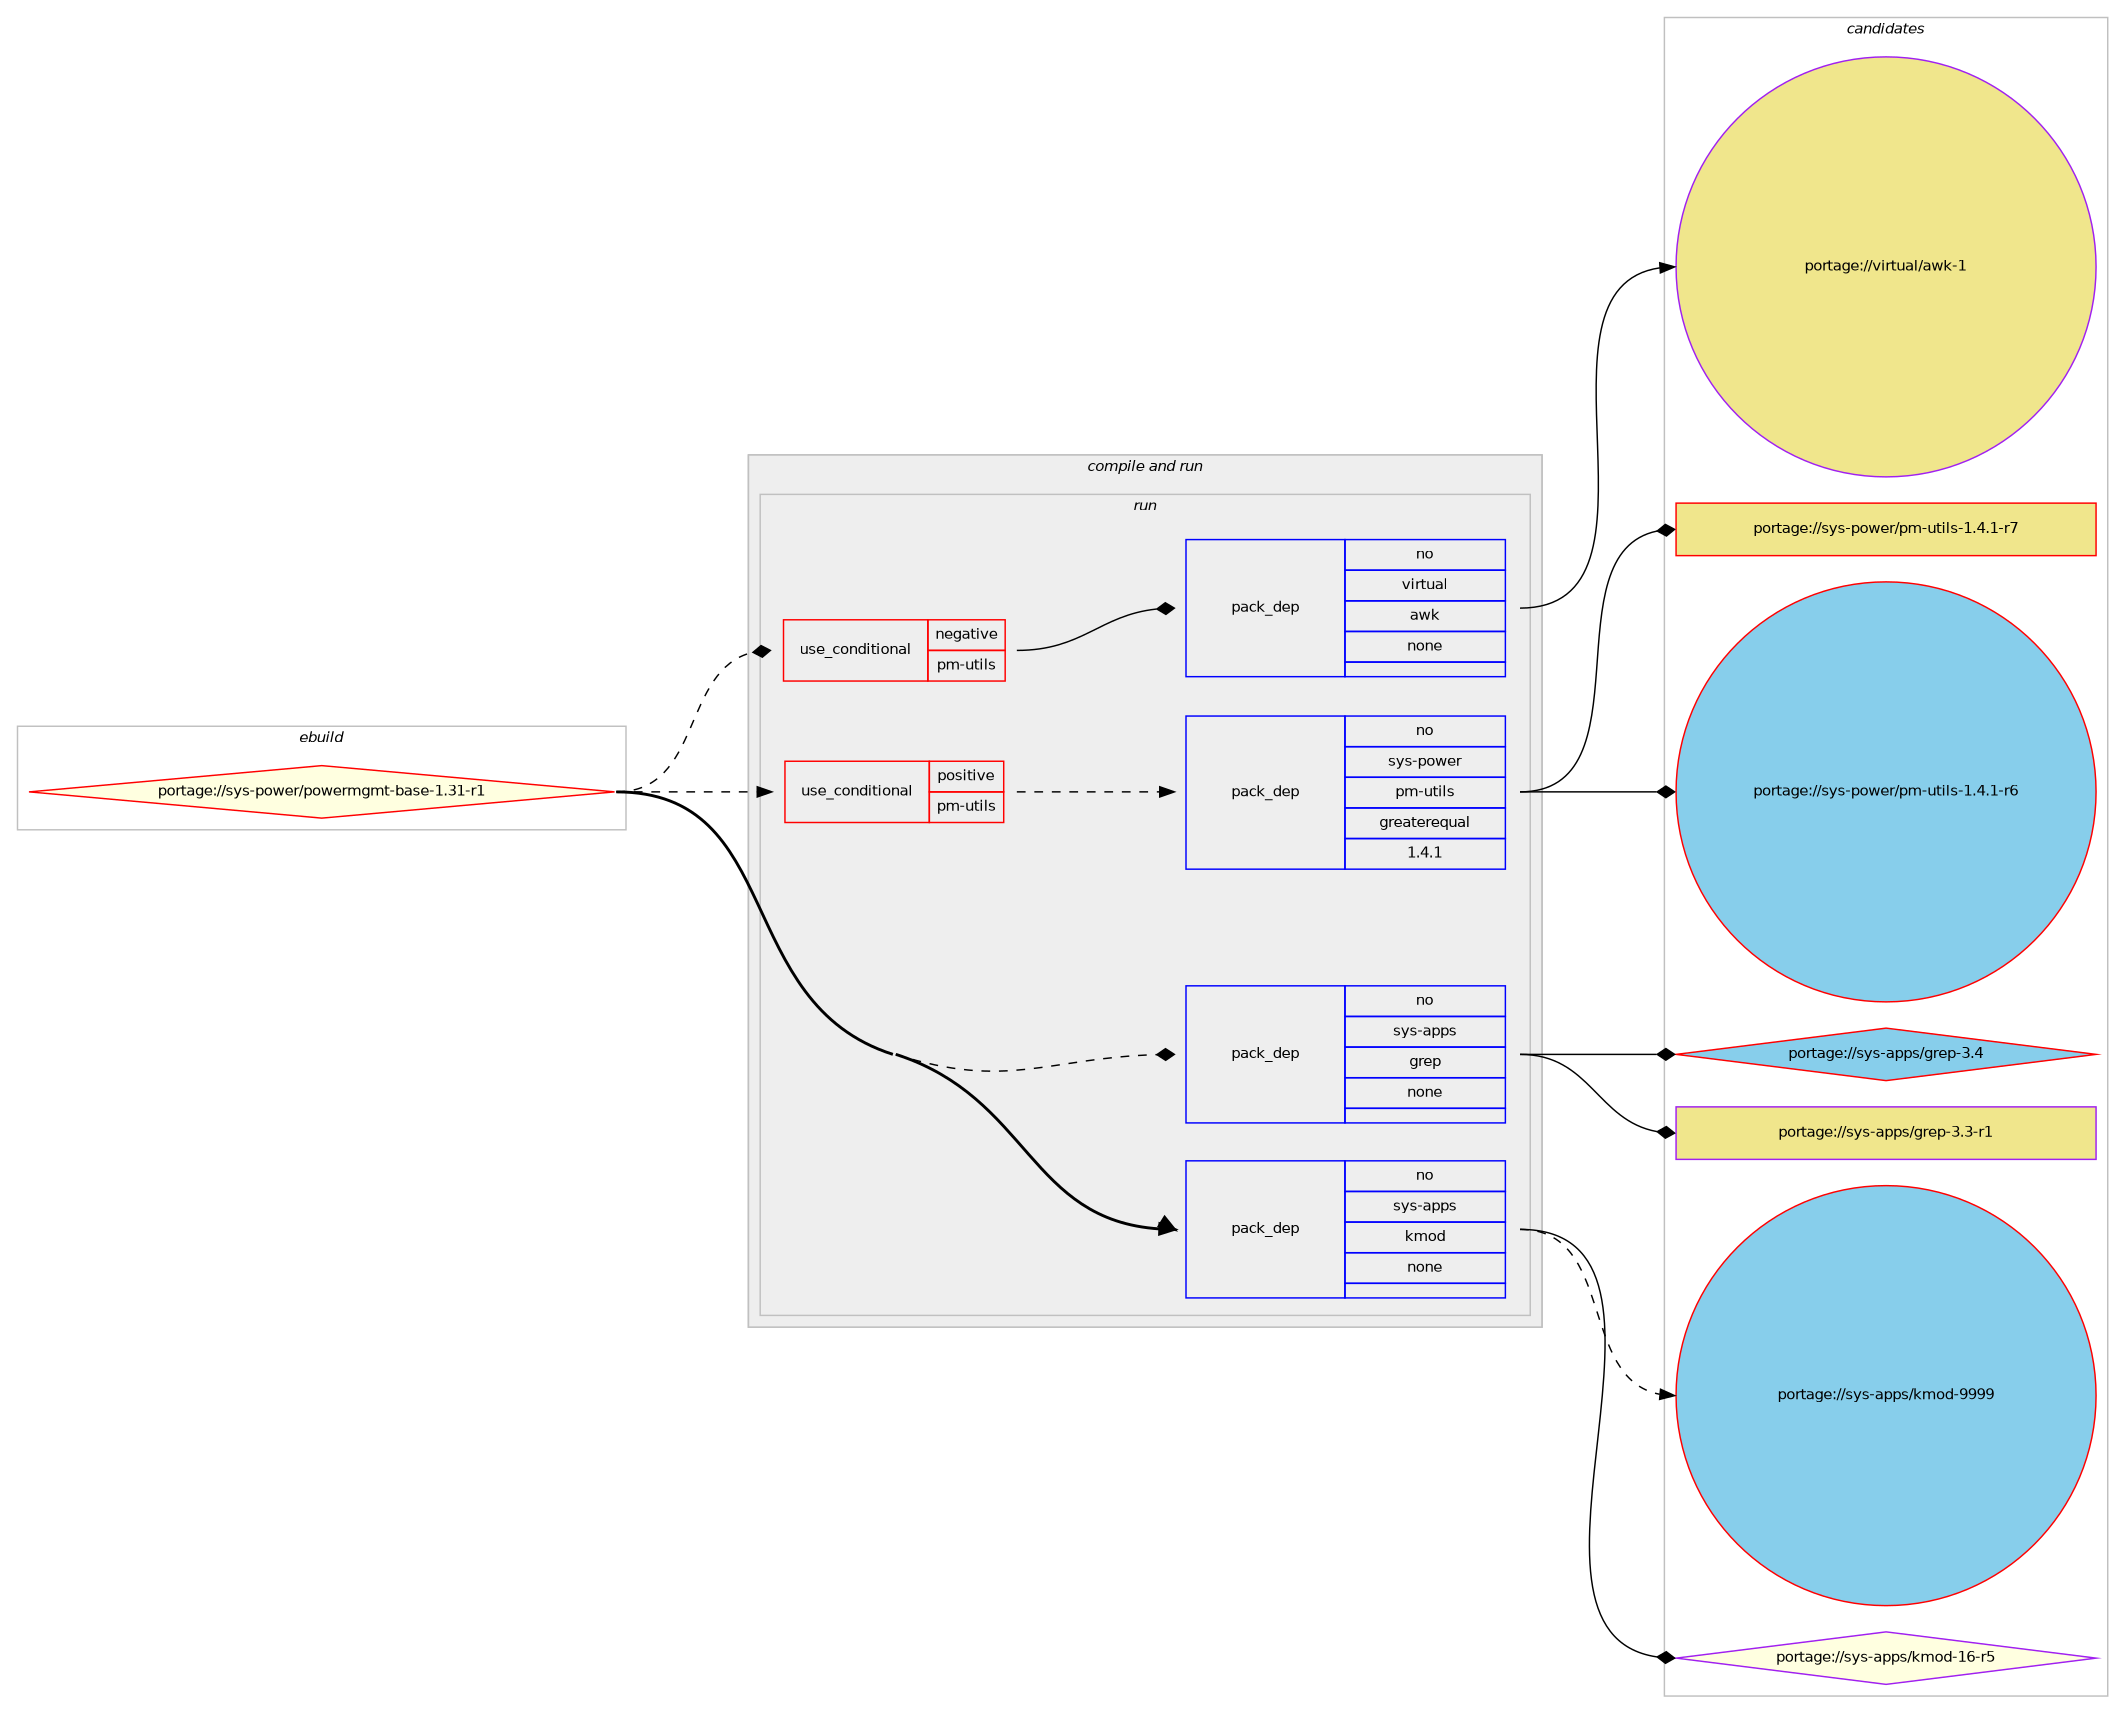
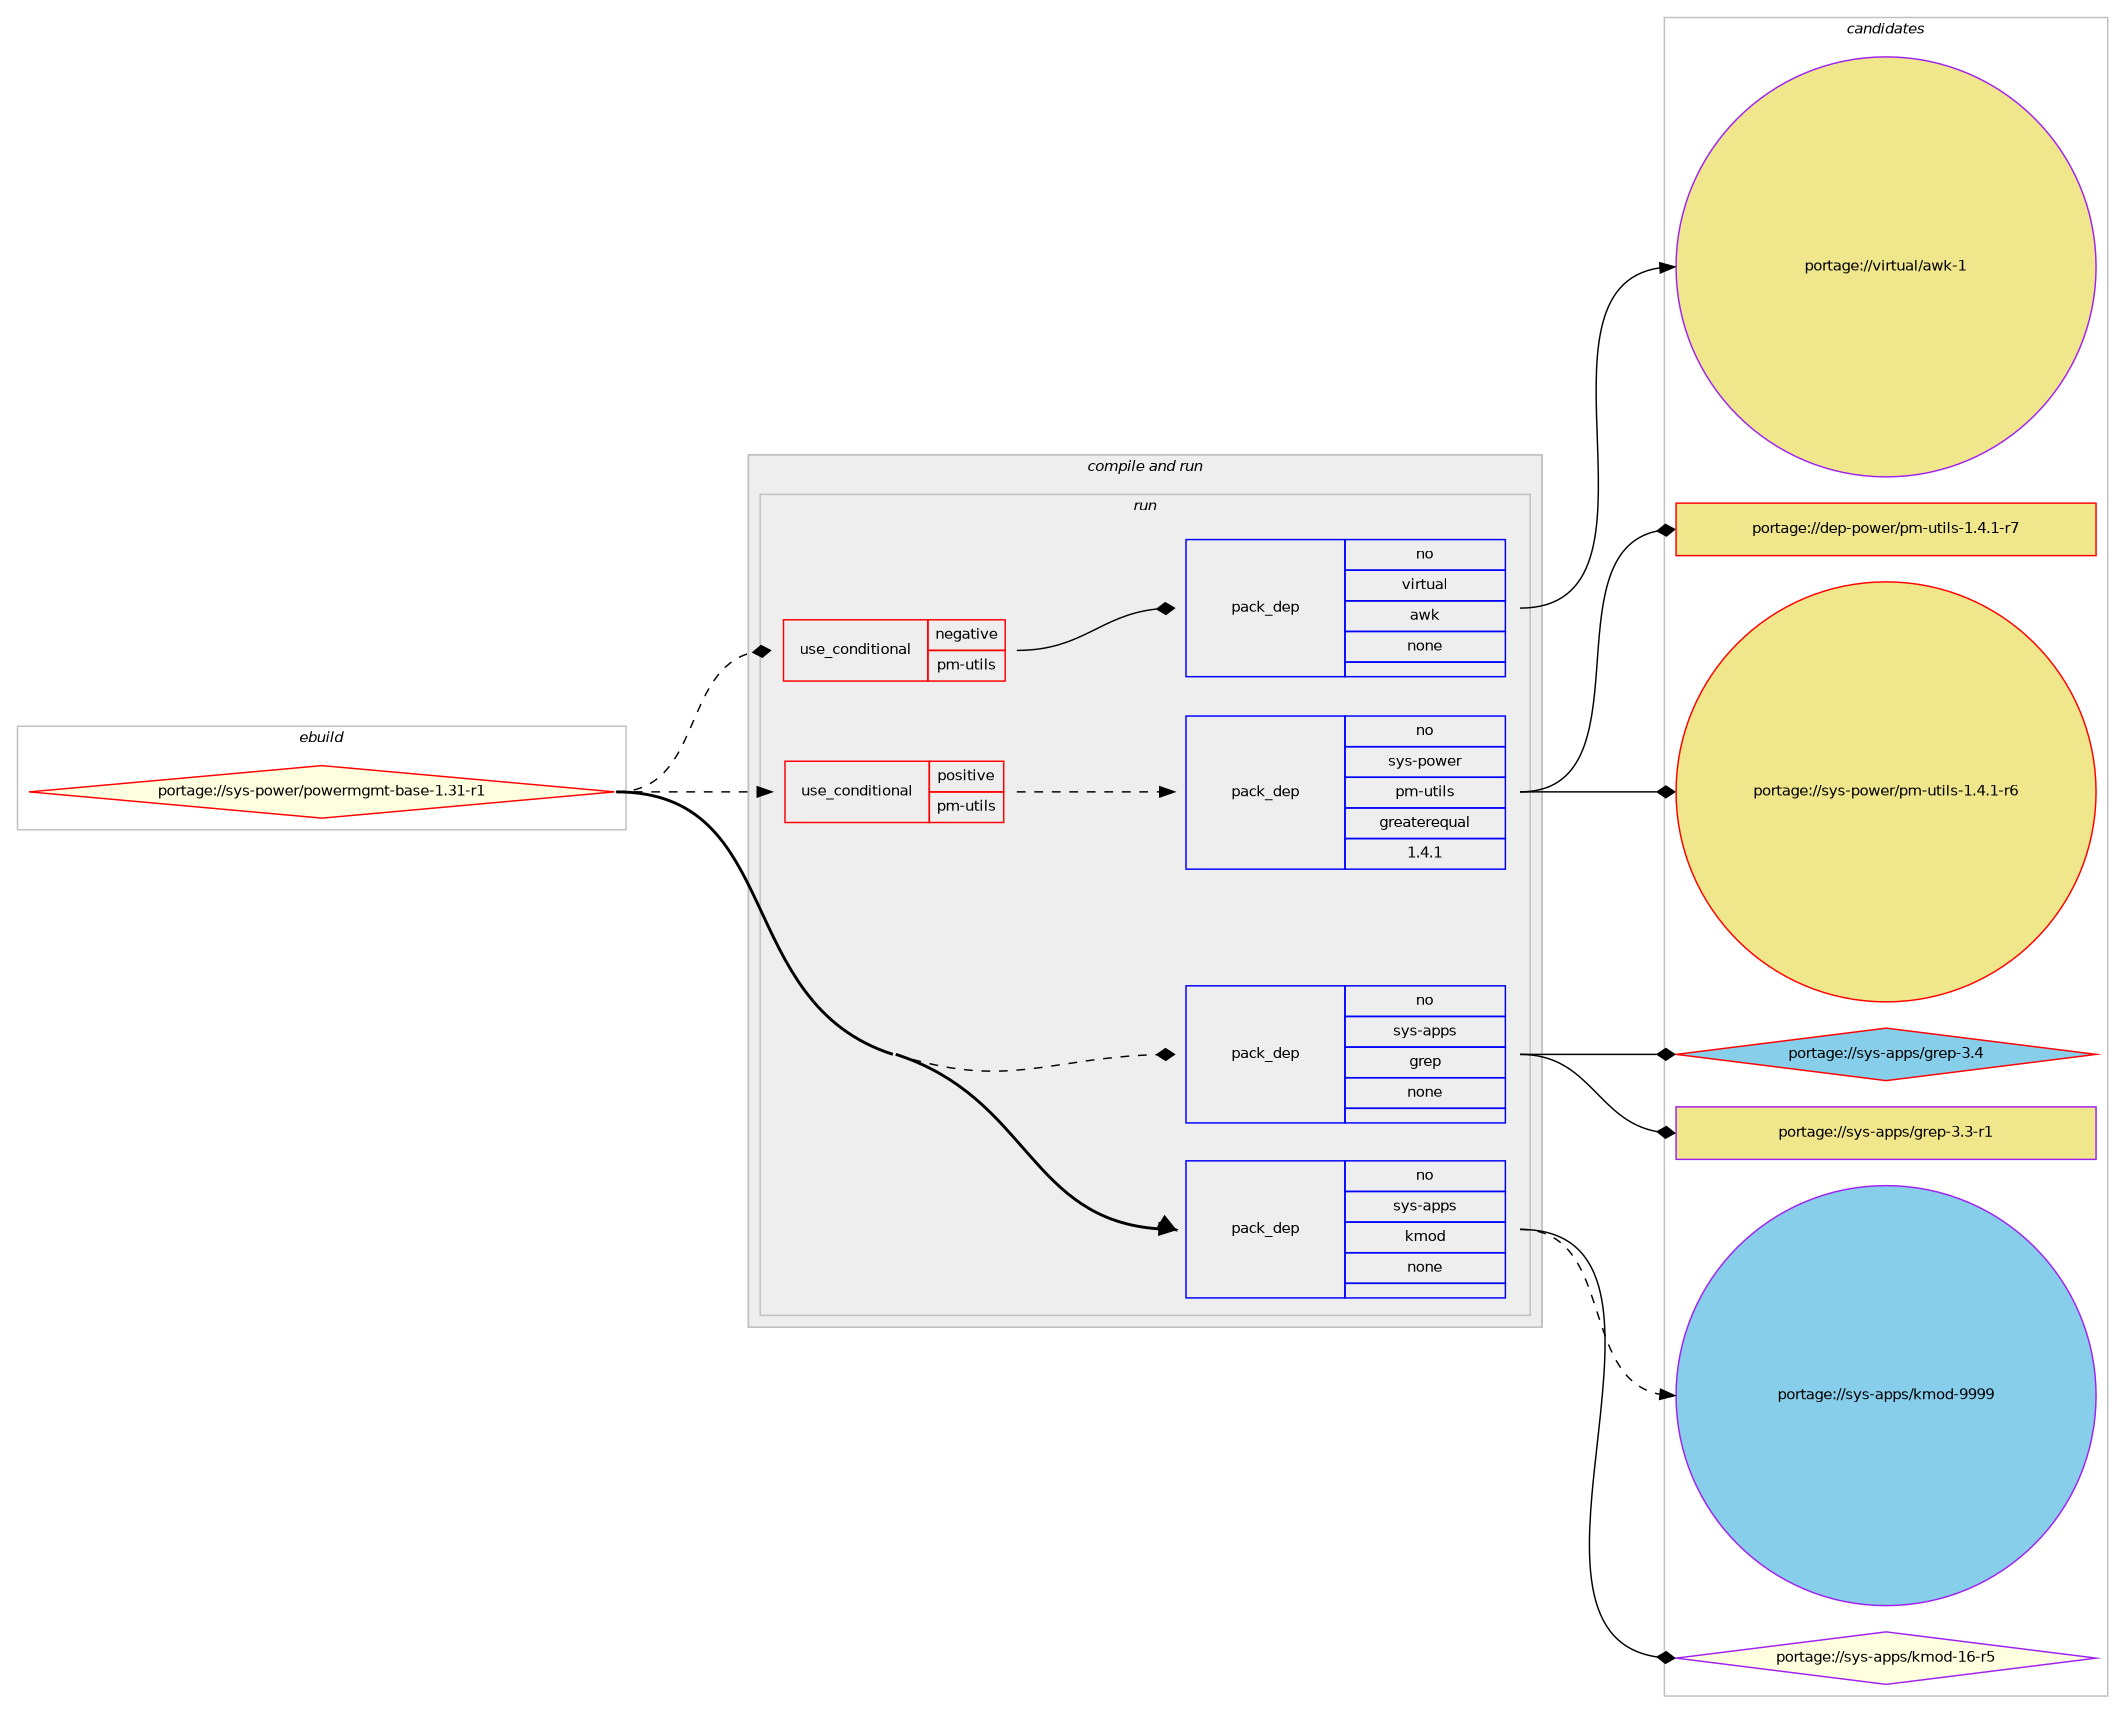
node "portage://sys-power/pm-utils-1.4.1-r7": label "portage://sys-power/pm-utils-1.4.1-r7" -> "portage://dep-power/pm-utils-1.4.1-r7"
node "portage://sys-power/pm-utils-1.4.1-r6": fillcolor skyblue -> khaki
node "portage://sys-apps/kmod-9999": color red -> purple
